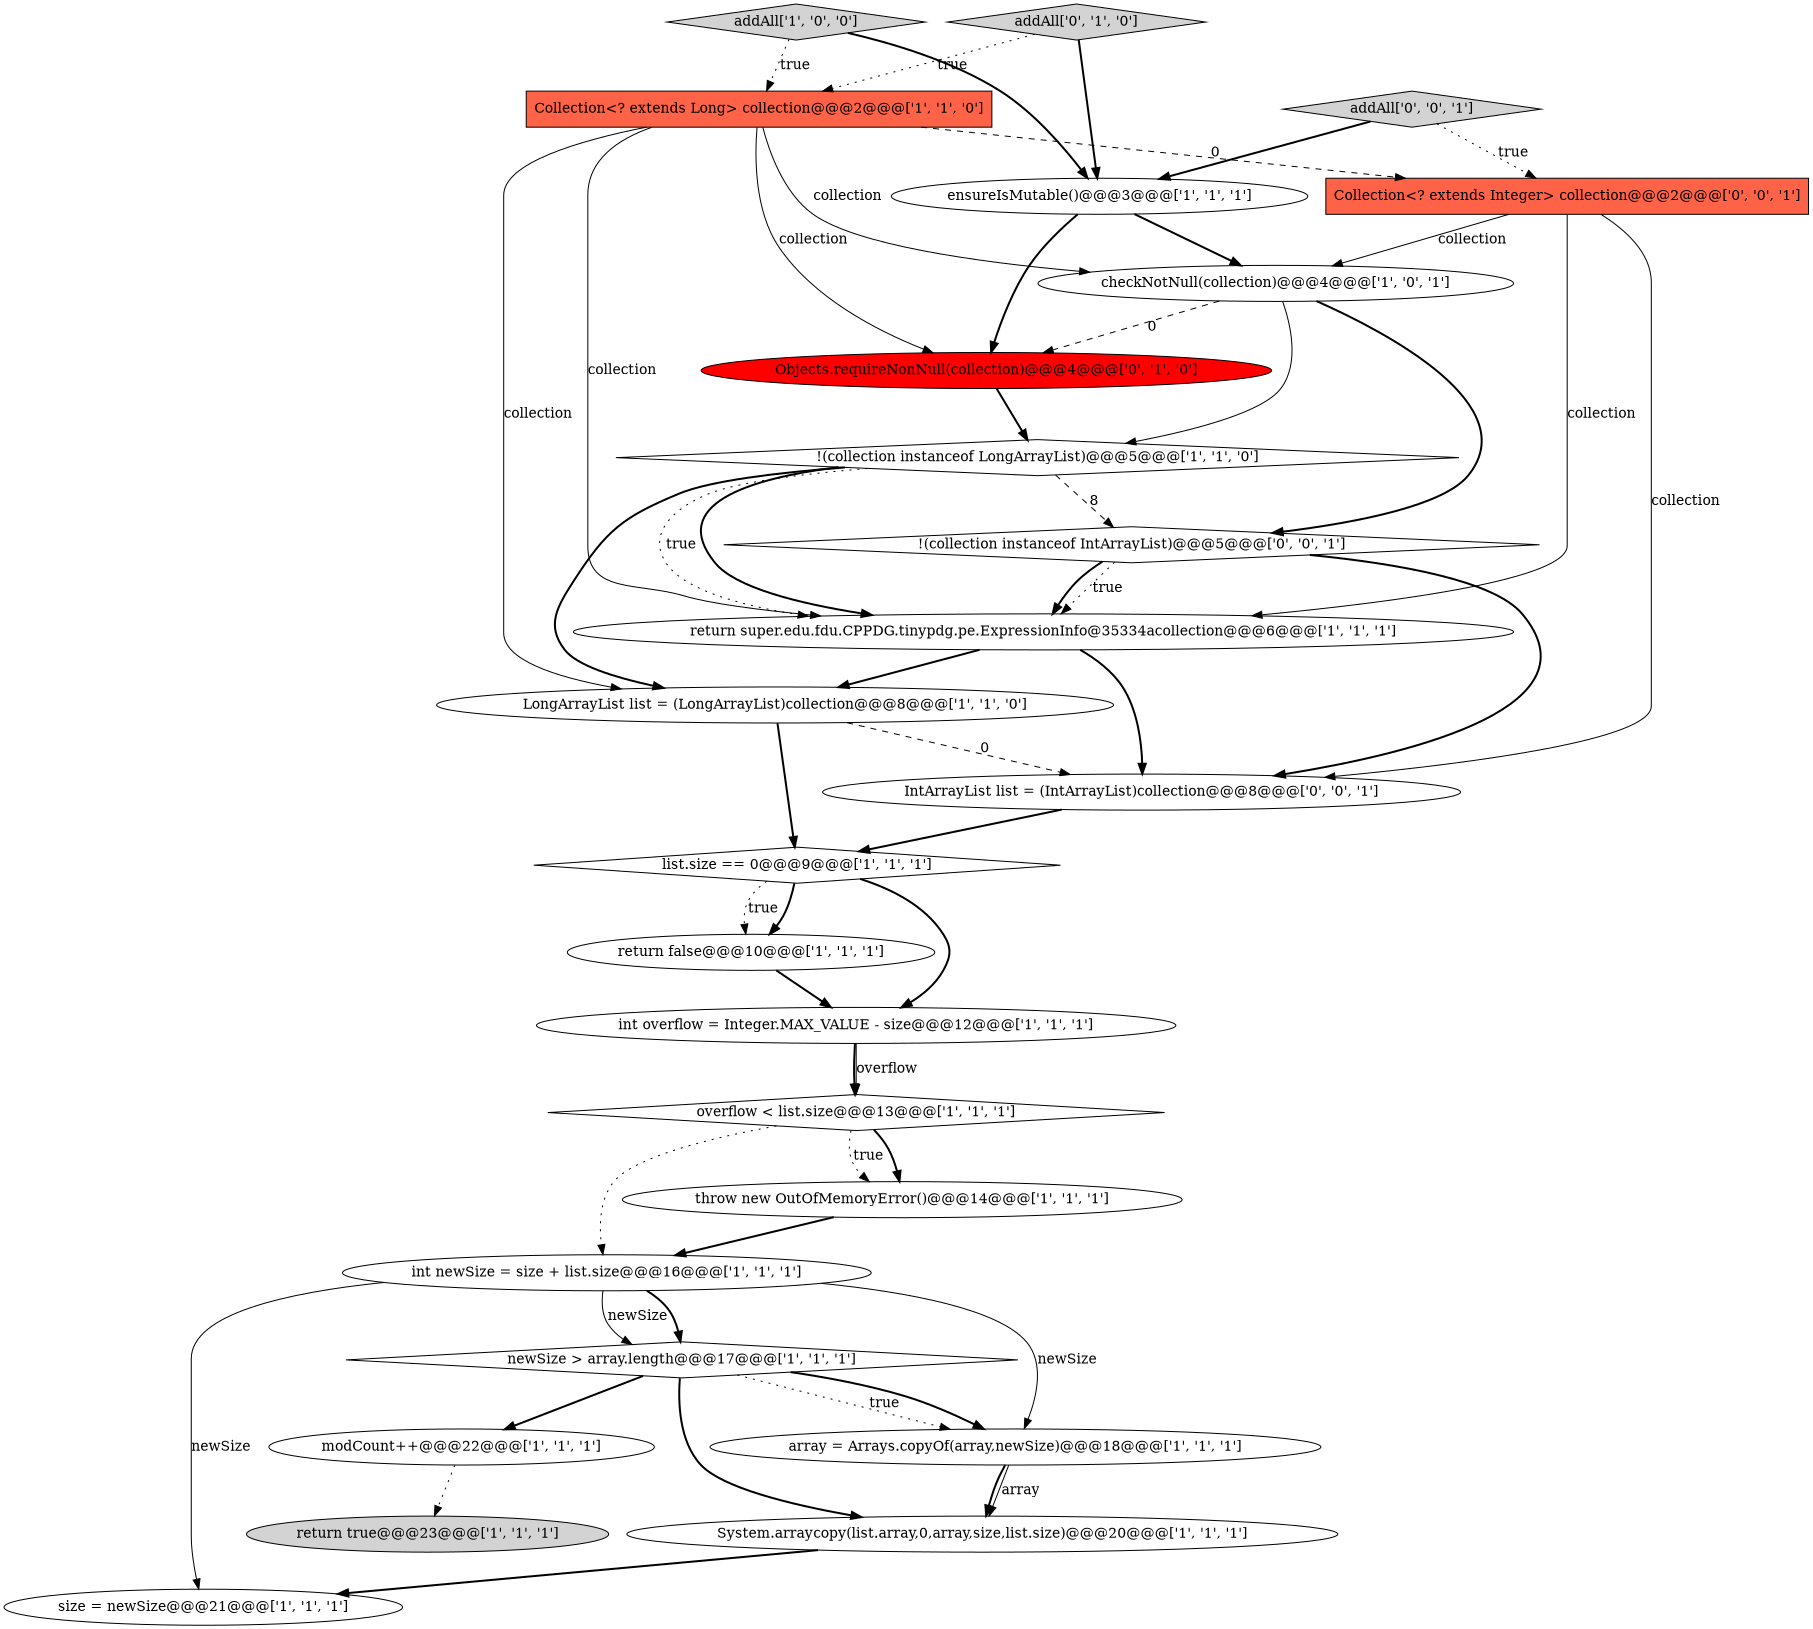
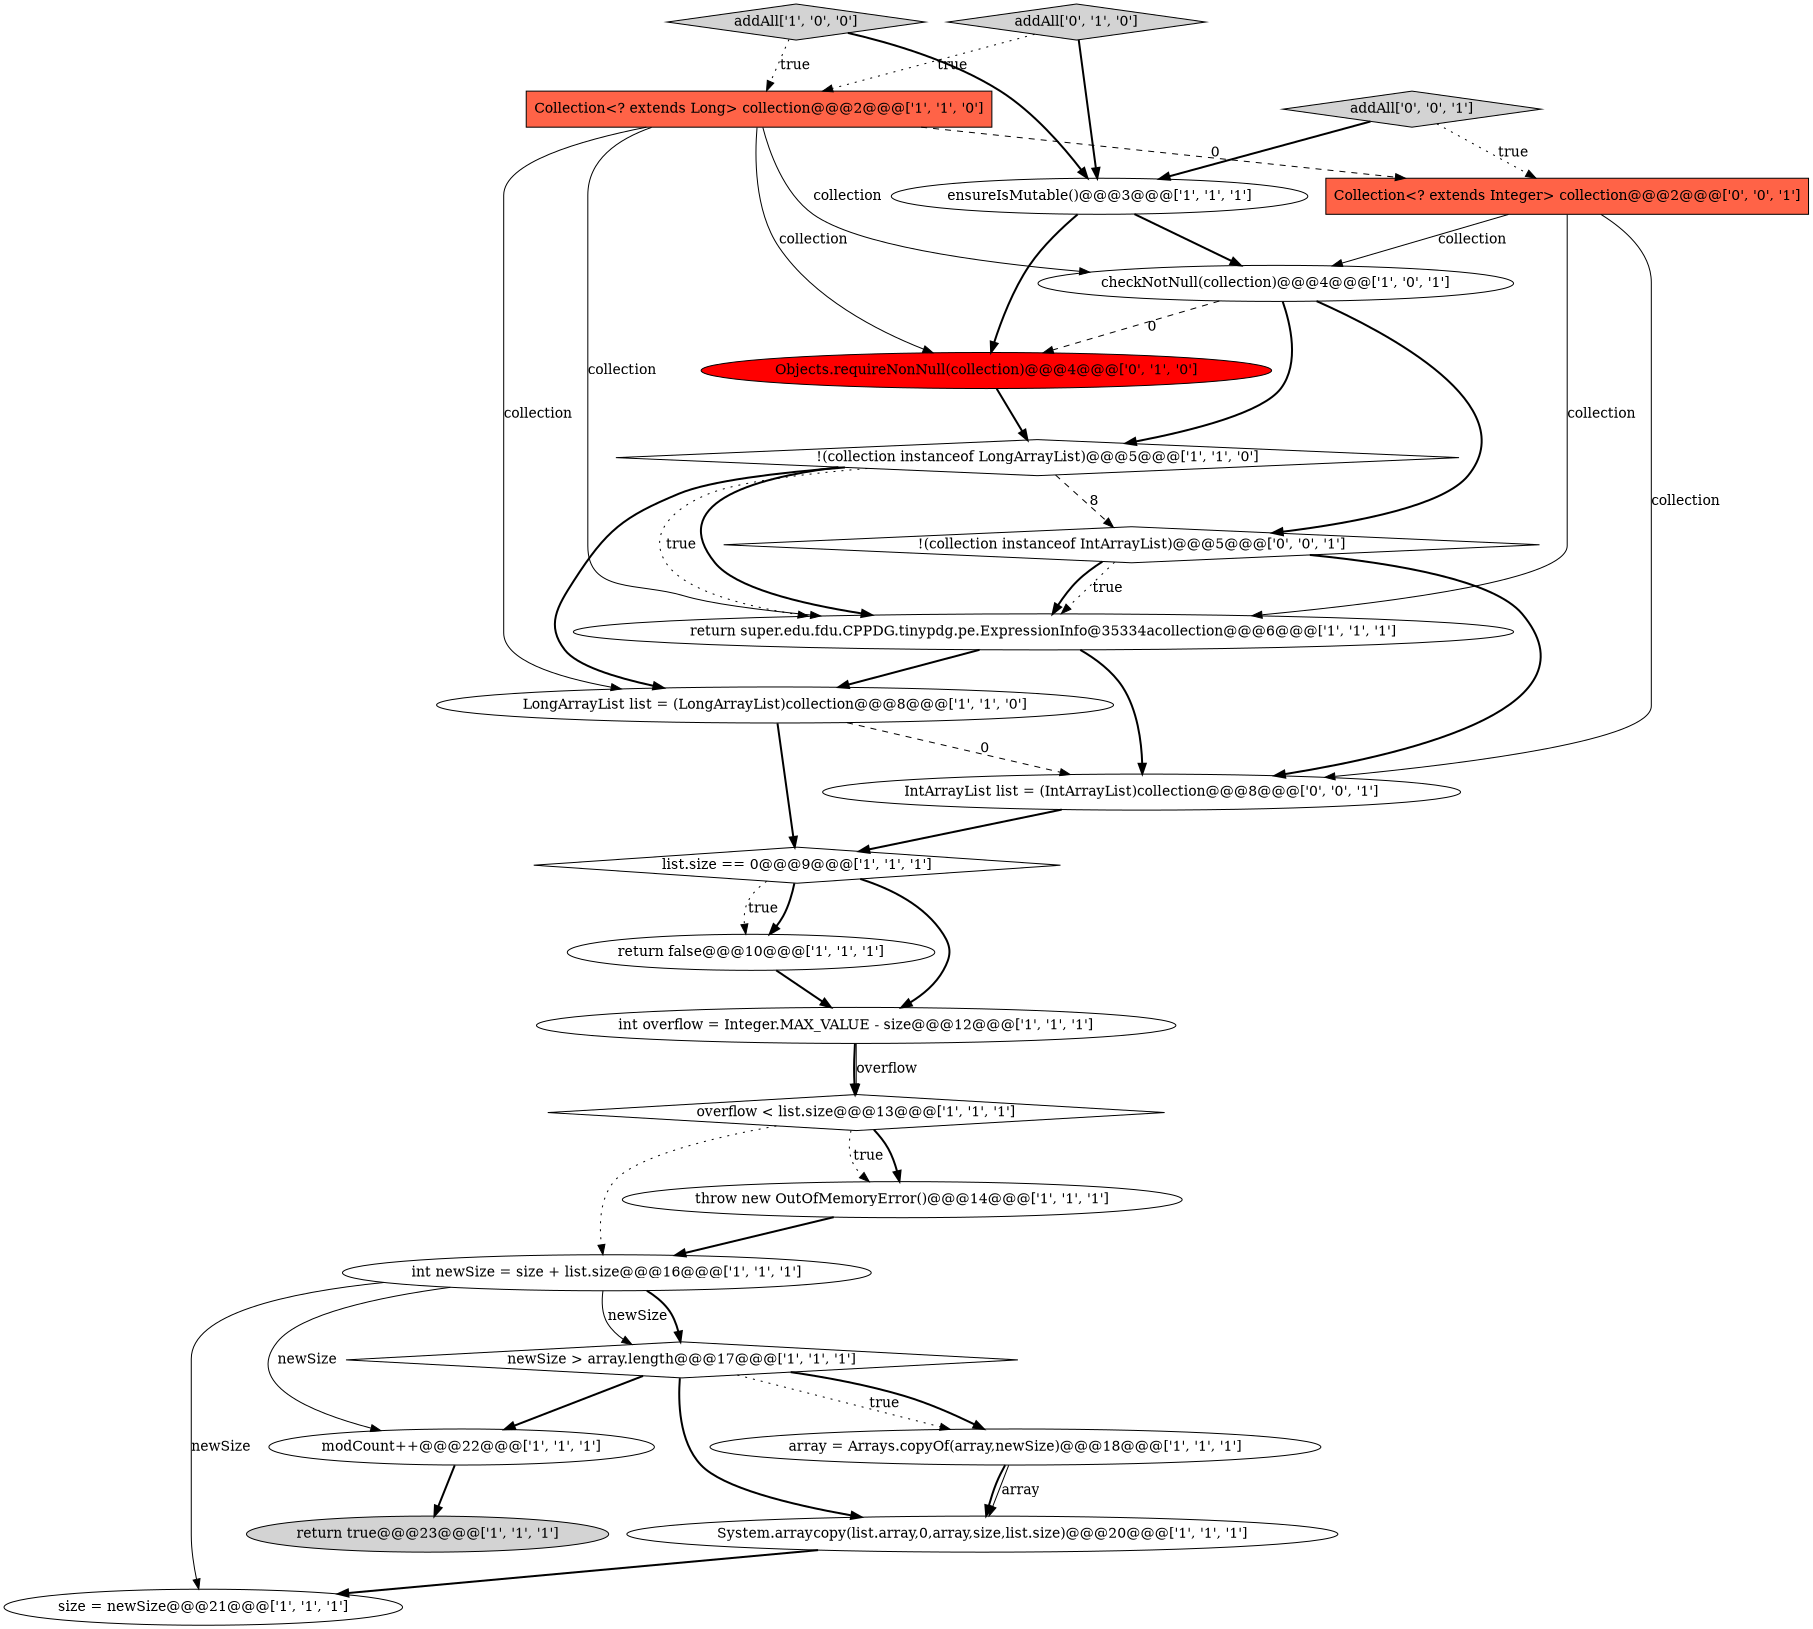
edge "checkNotNull(collection)@@@4@@@['1', '0', '1']" -> "!(collection instanceof LongArrayList)@@@5@@@['1', '1', '0']": style solid -> bold
edge "int newSize = size + list.size@@@16@@@['1', '1', '1']" -> "array = Arrays.copyOf(array,newSize)@@@18@@@['1', '1', '1']": now "int newSize = size + list.size@@@16@@@['1', '1', '1']" -> "modCount++@@@22@@@['1', '1', '1']"
edge "modCount++@@@22@@@['1', '1', '1']" -> "return true@@@23@@@['1', '1', '1']": style dotted -> bold
